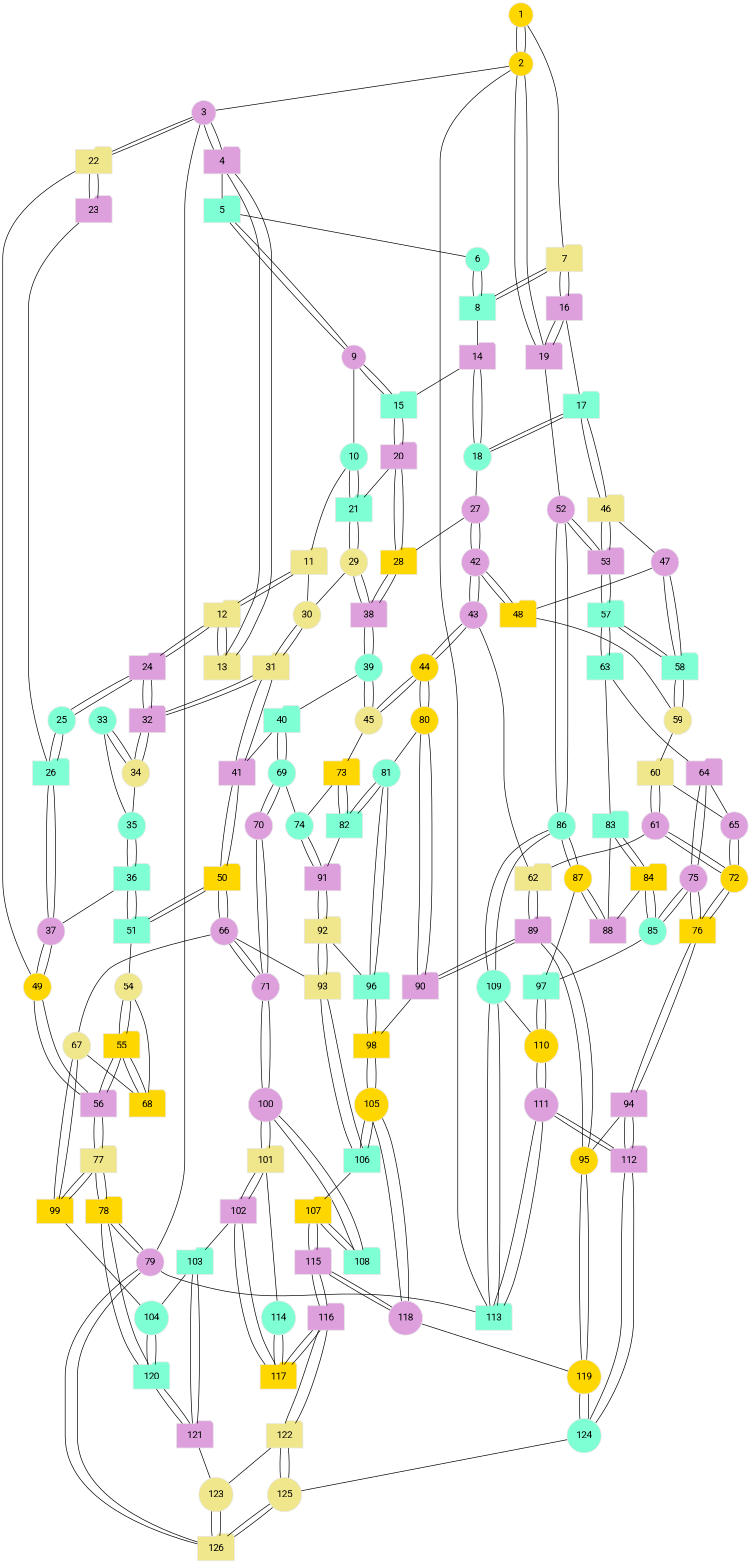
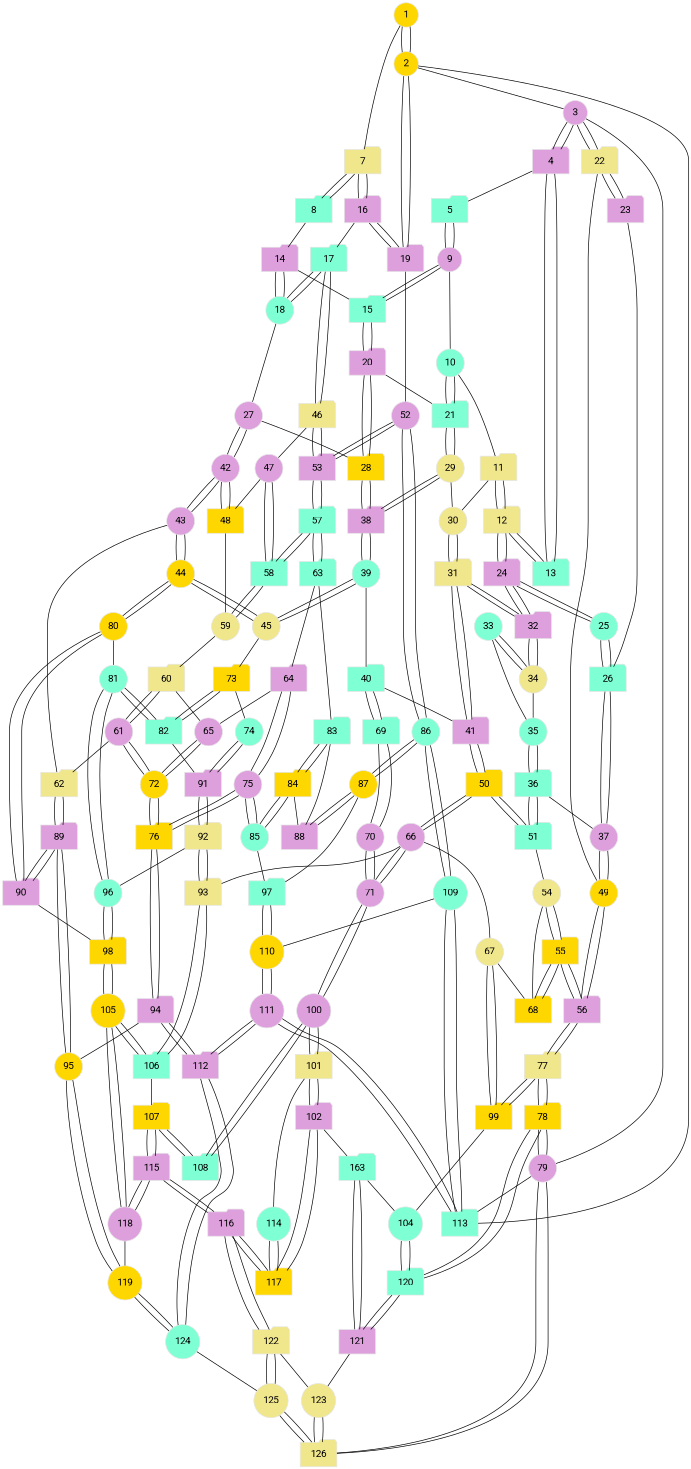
node "6": removed
node "13": fillcolor khaki -> aquamarine
node "69": shape circle -> folder
edge "69" -- "74": removed
node "96": shape folder -> circle
node "103": label "103" -> "163"
